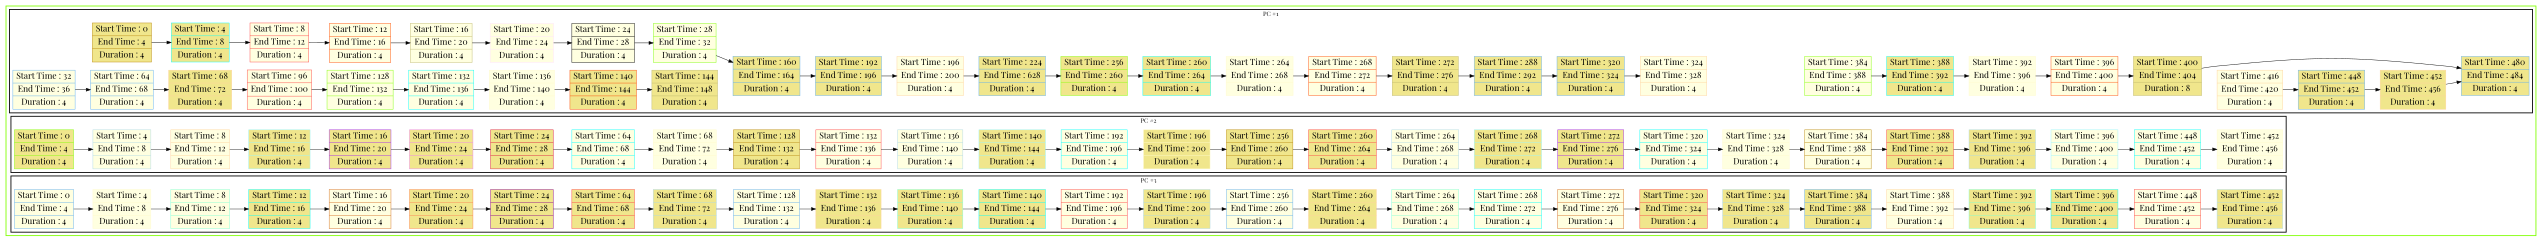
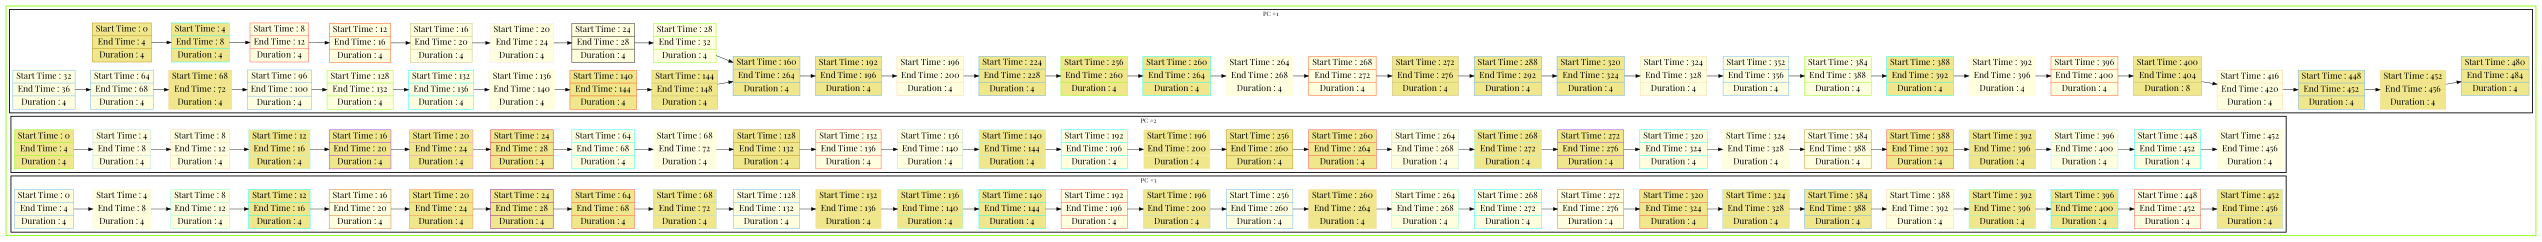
edge "Start Time : 400" -> "Start Time : 480": now "Start Time : 400" -> "Start Time : 416"
node "Start Time : 160": text "End Time : 164" -> "End Time : 264"
node "Start Time : 224": text "End Time : 628" -> "End Time : 228"
node "Start Time : 352": added
edge "Start Time : 144" -> "Start Time : 160": added
node "Start Time : 96": color brown1 -> steelblue2
